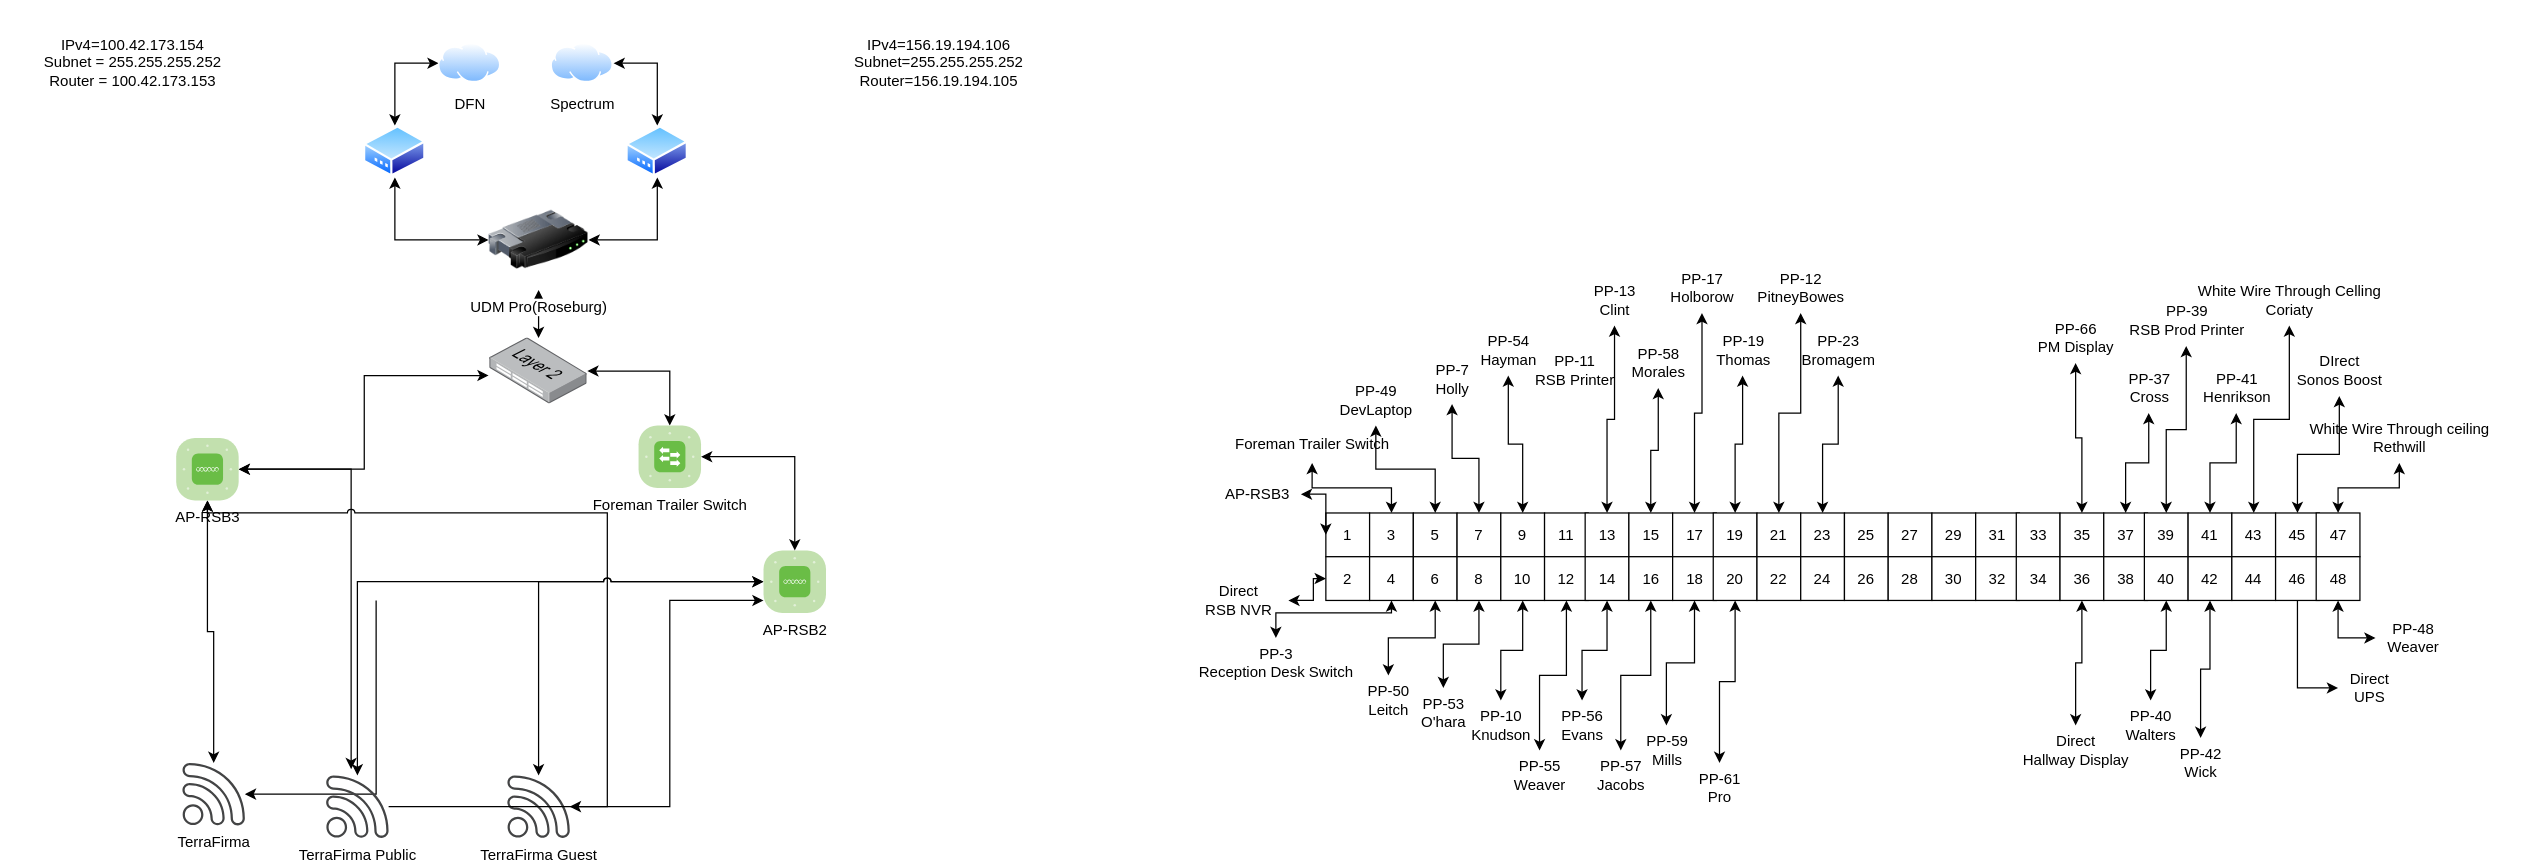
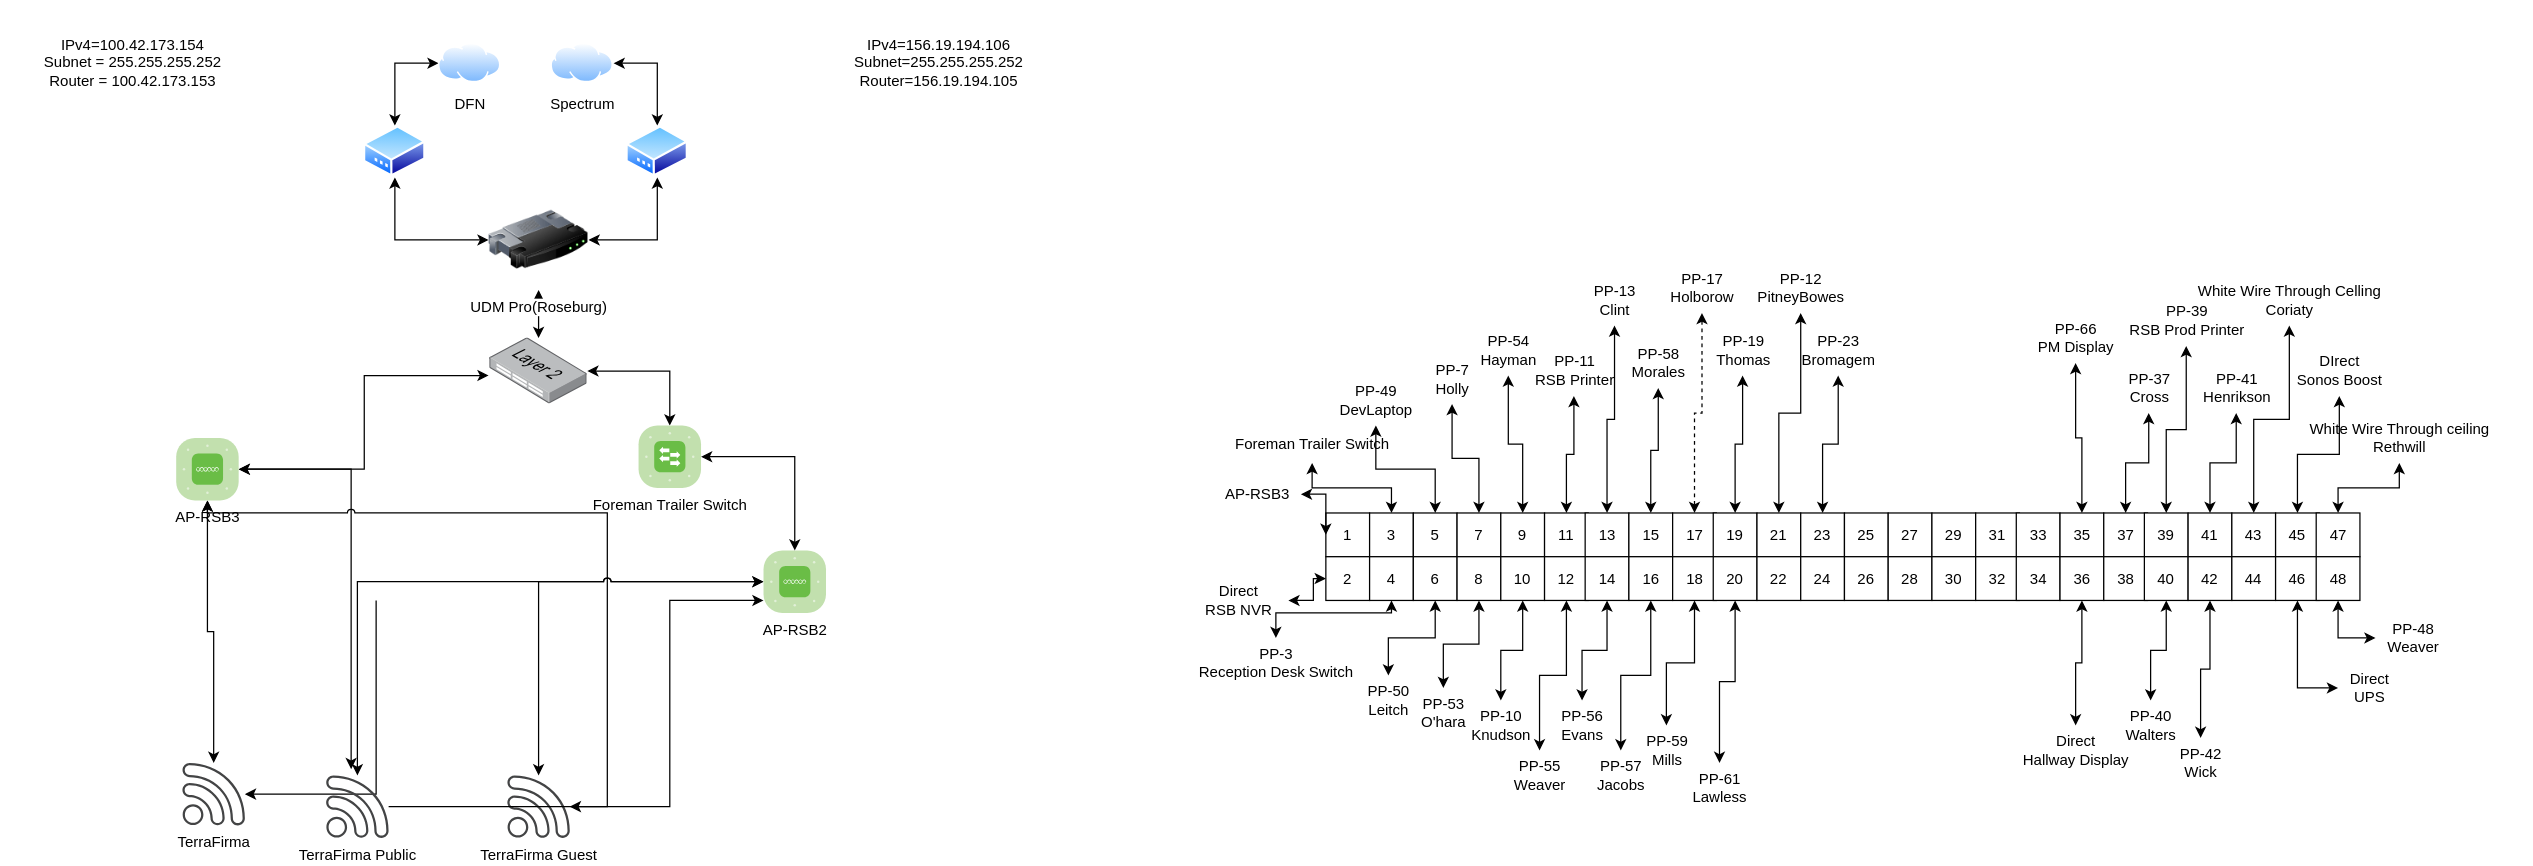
edge "PP-17 Holborow" -- "17": style solid -> dashed
edge "PP-11 RSB Printer" -- "11": added
edge "46" -> "Direct UPS": arrowhead none -> classic
node "PP-61 Pro": label "PP-61 Pro" -> "PP-61 Lawless"
